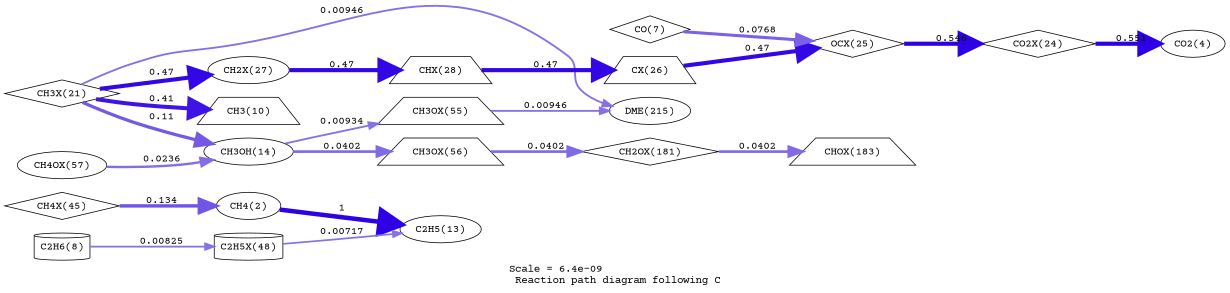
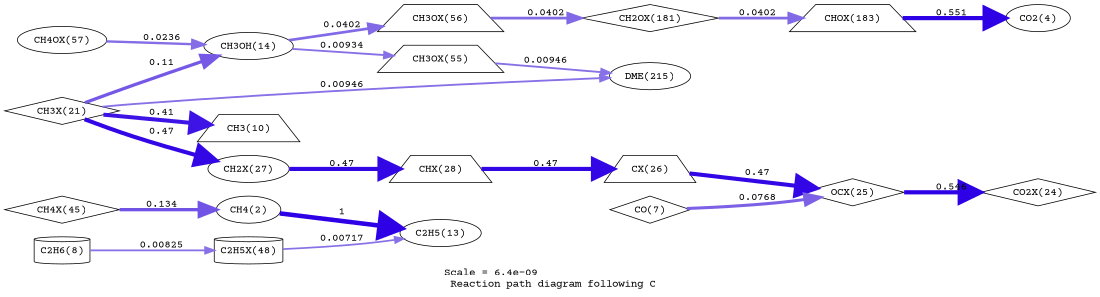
edge "CO2X(24)" -> "CO2(4)": now "CHOX(183)" -> "CO2(4)"
